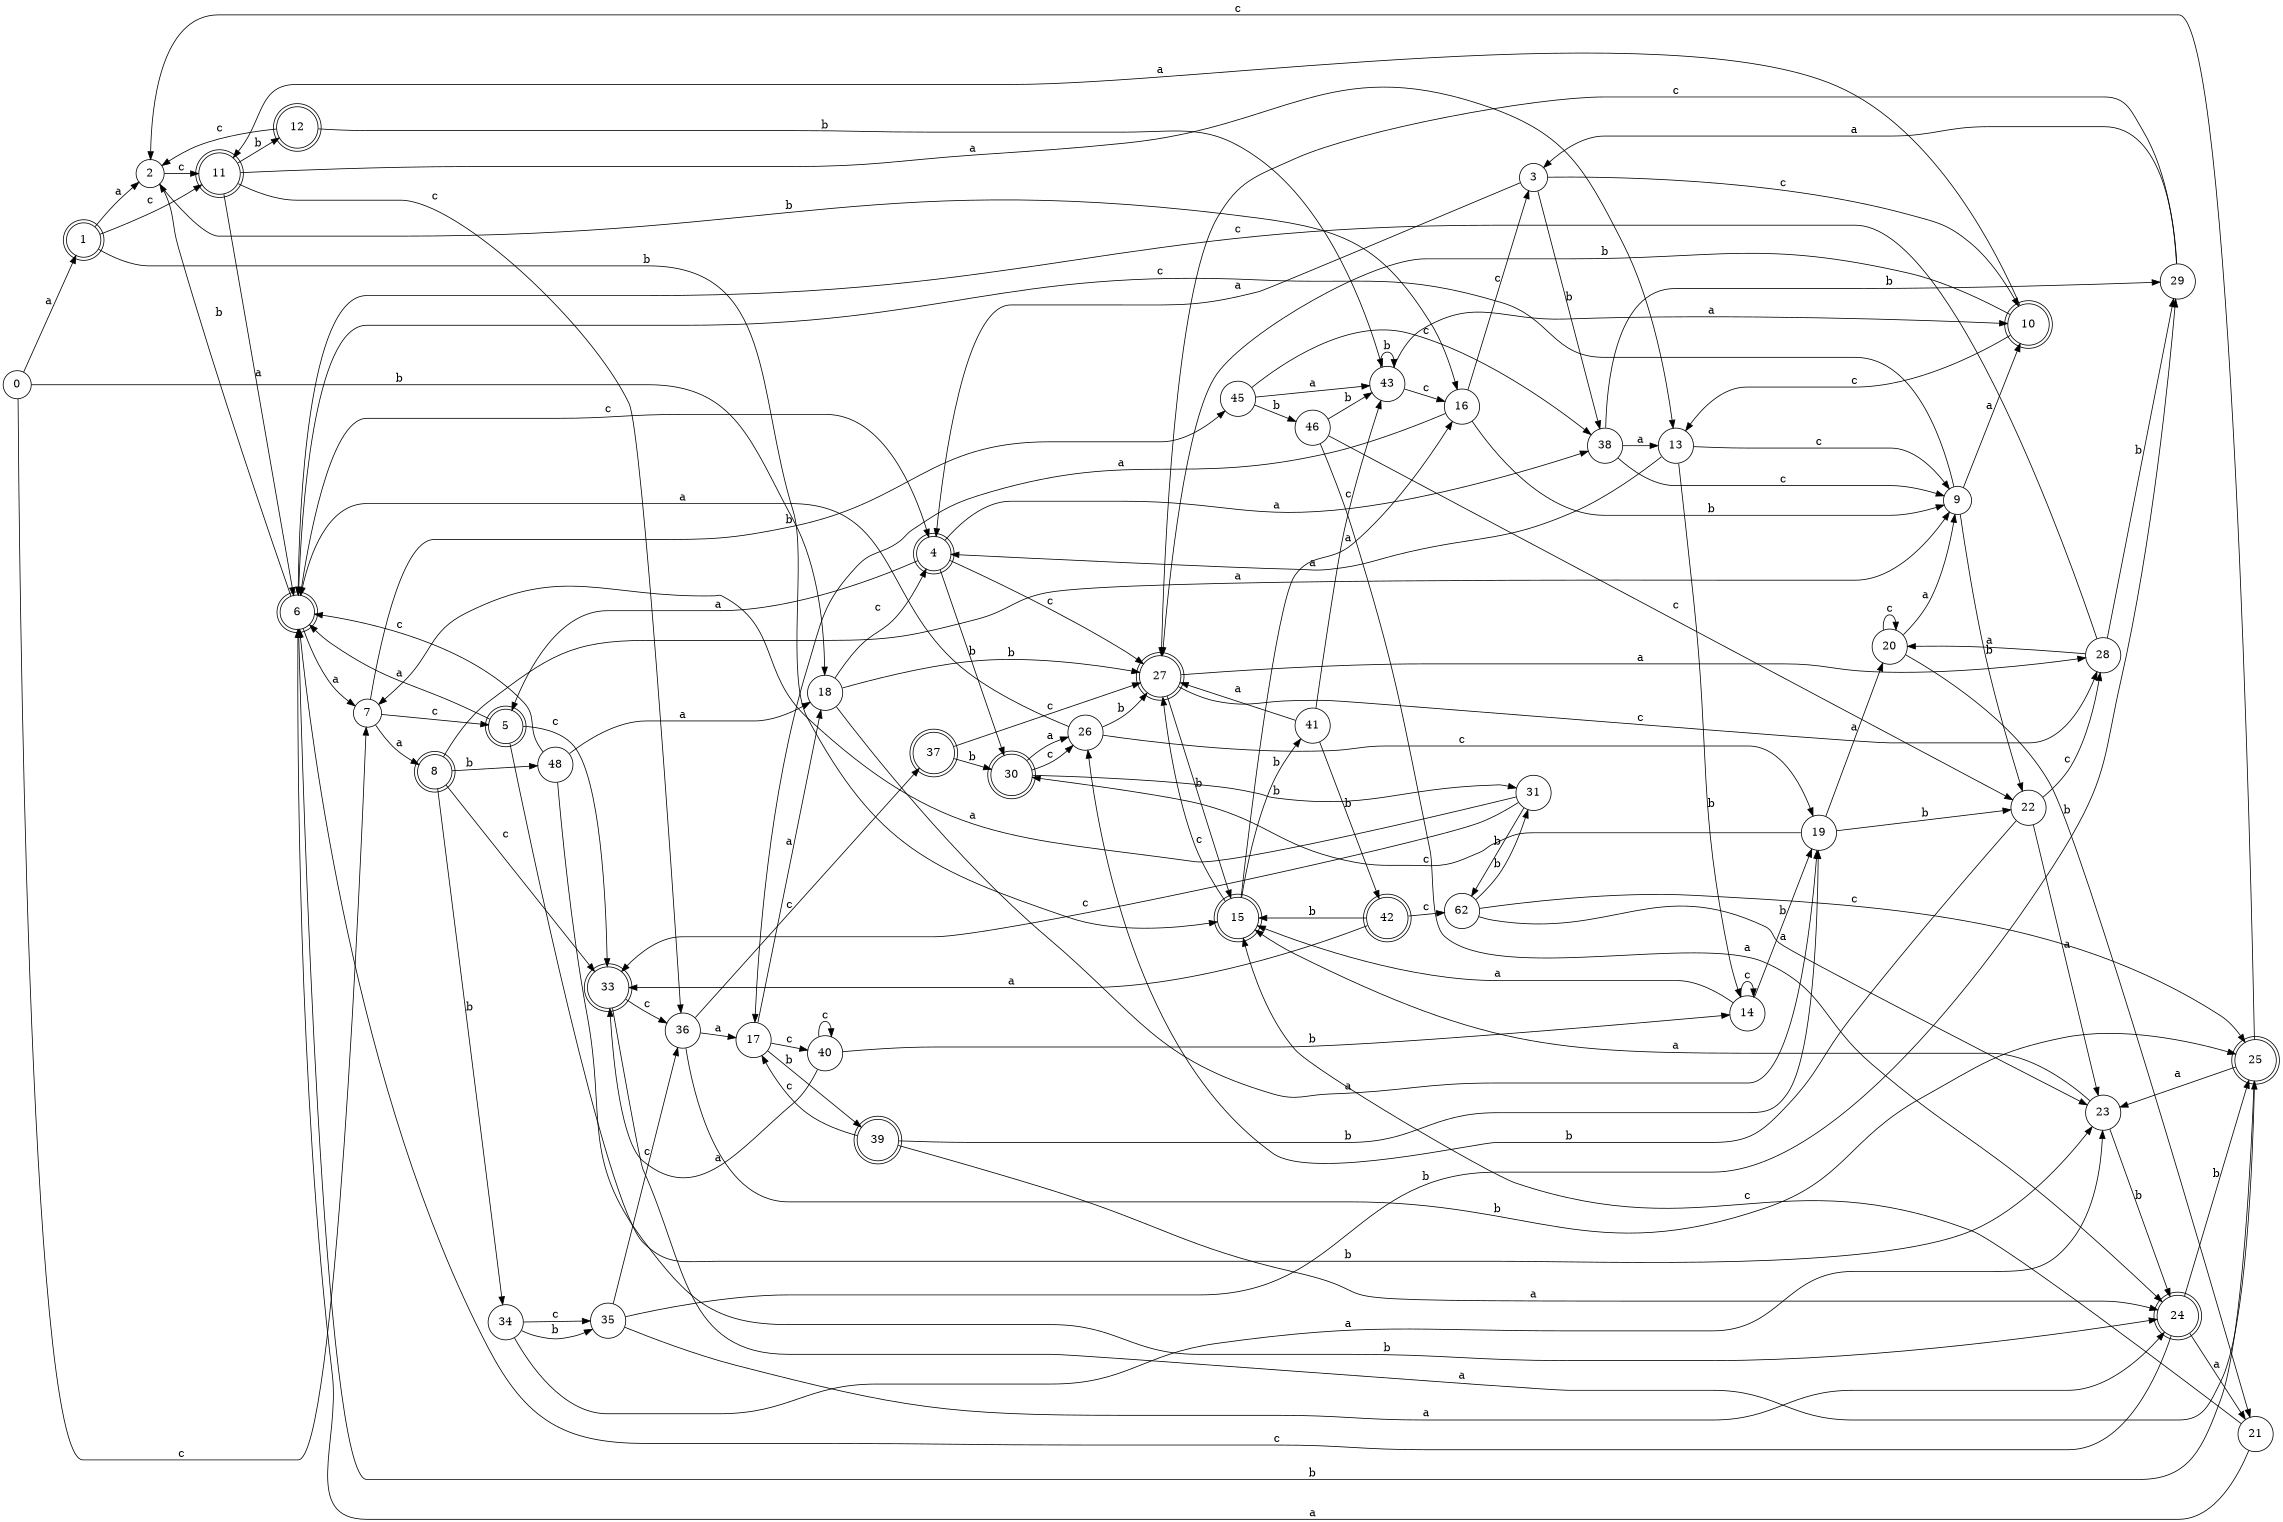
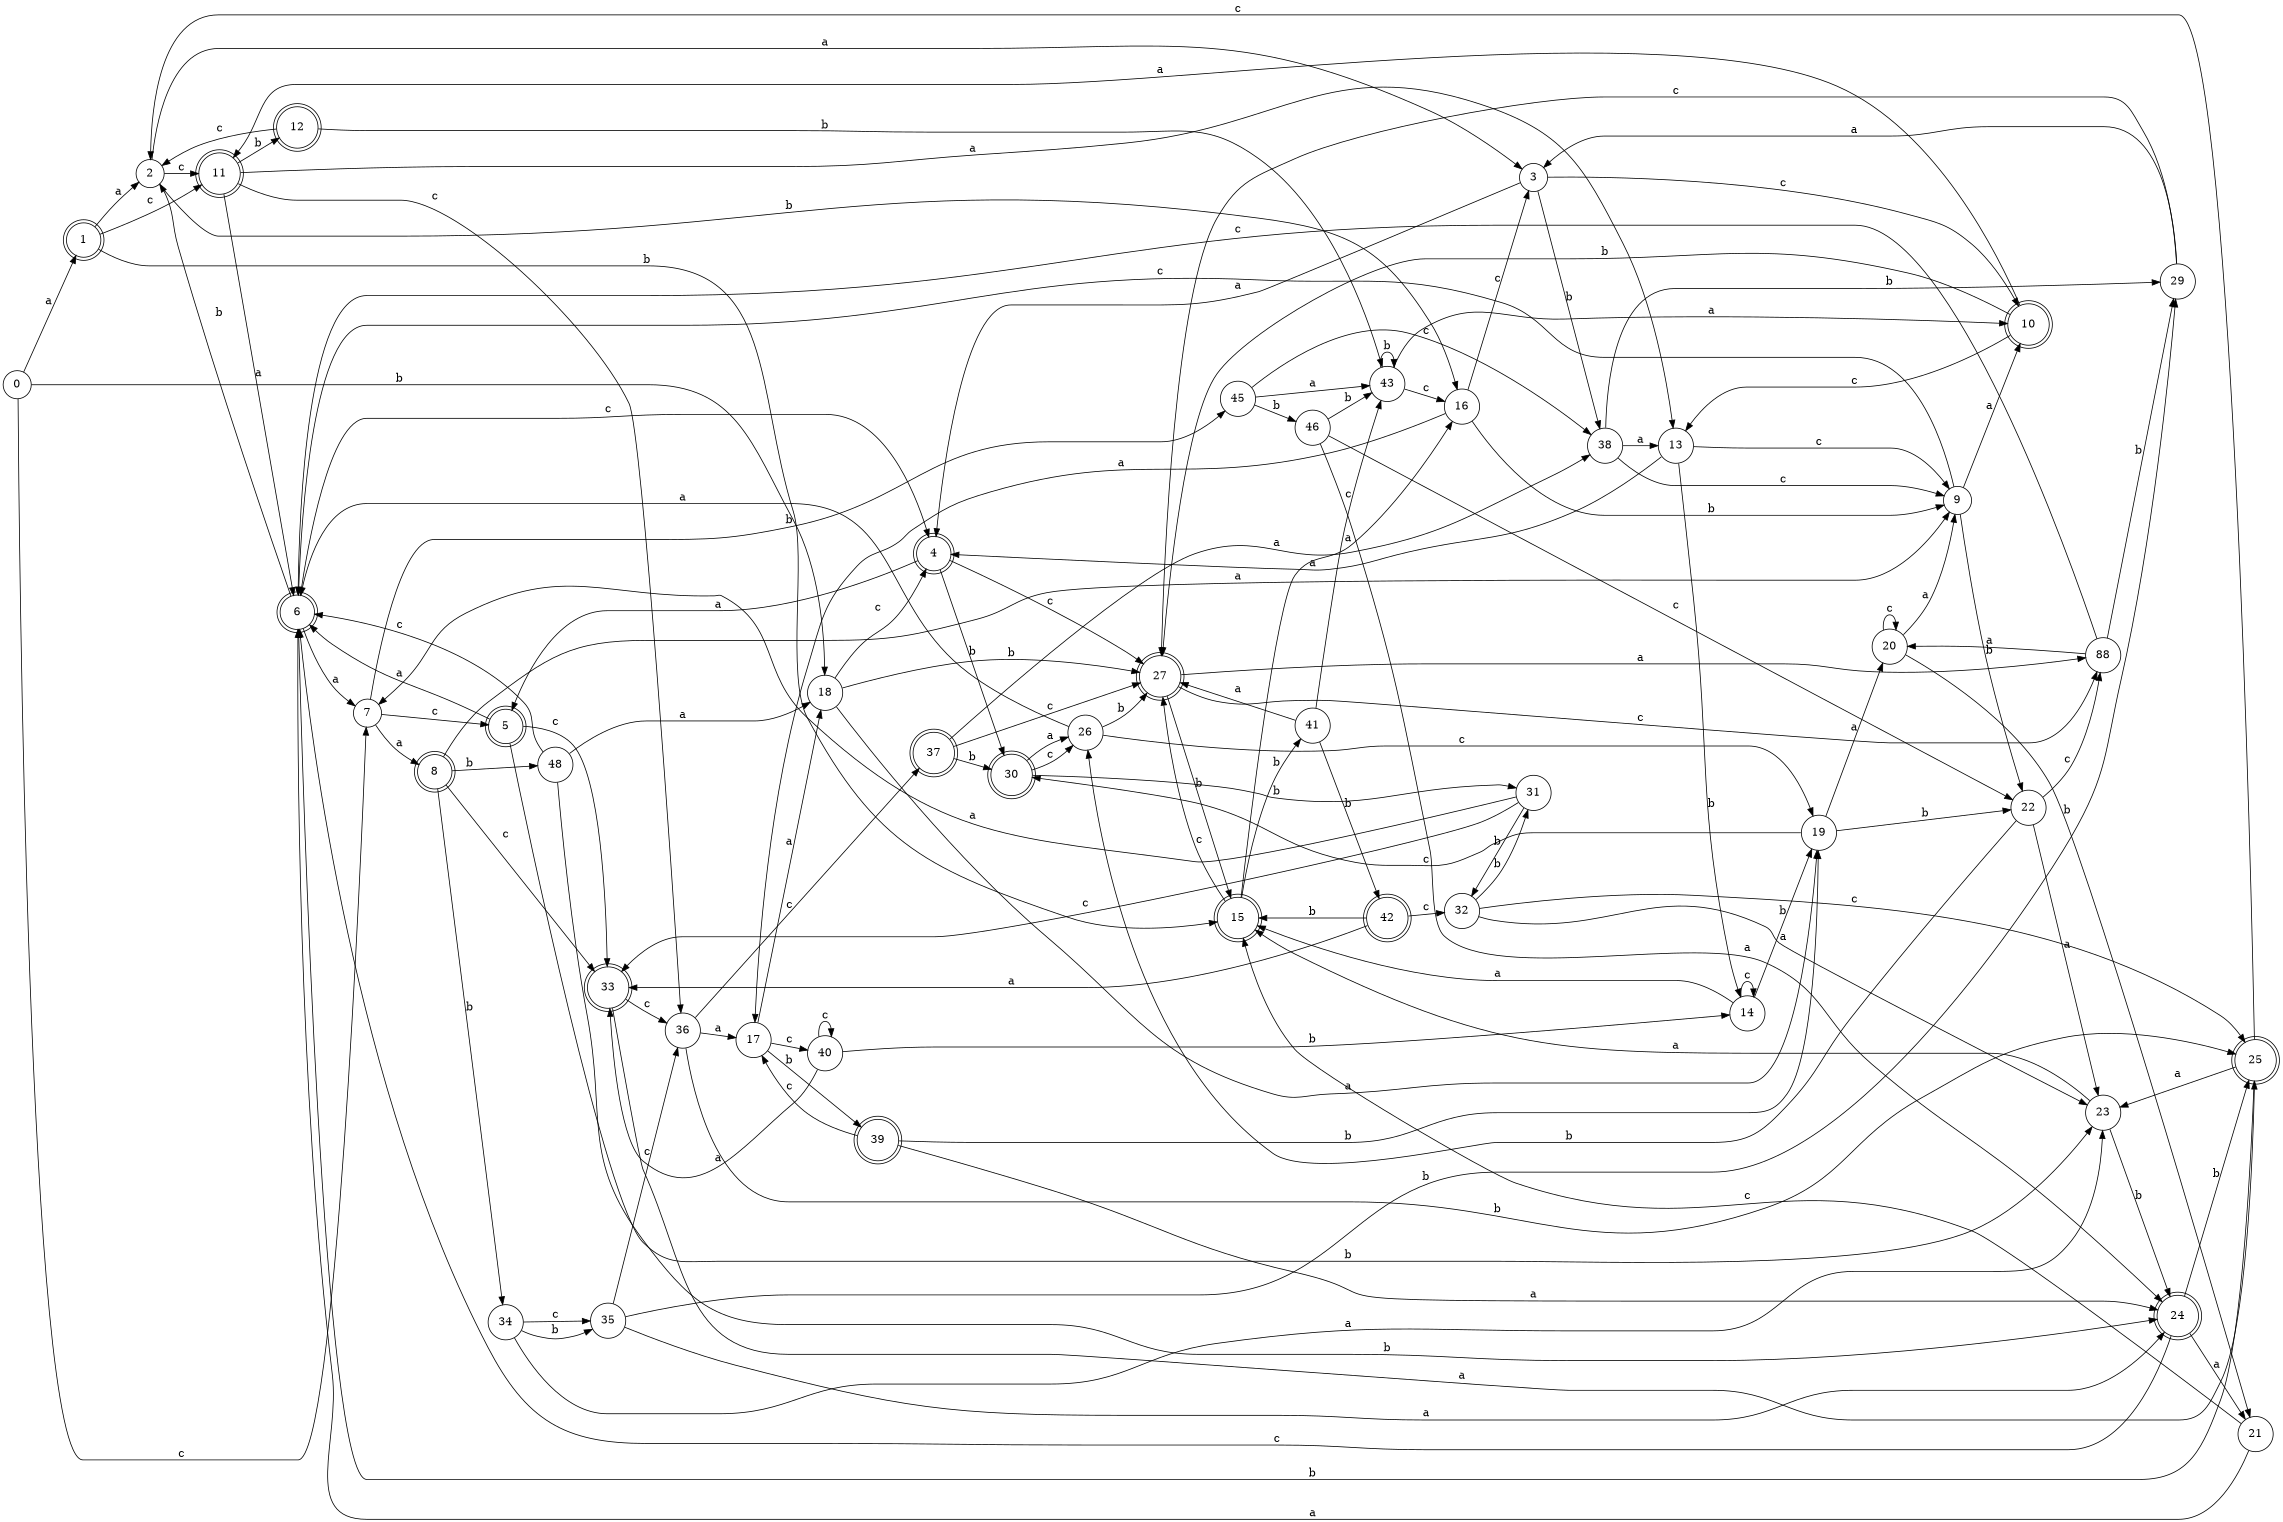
edge "2" -> "3": added, label "a"
edge "4" -> "38": now "37" -> "38"
node "28": label "28" -> "88"
node "62": label "62" -> "32"
